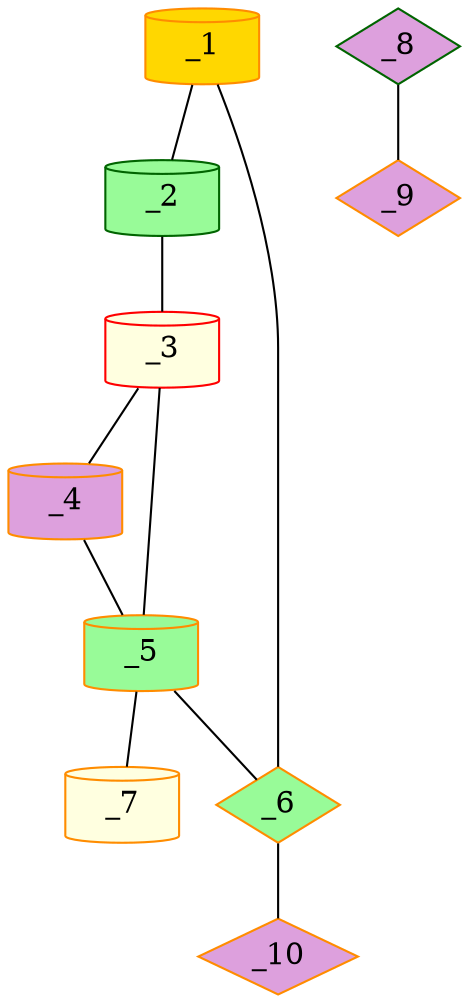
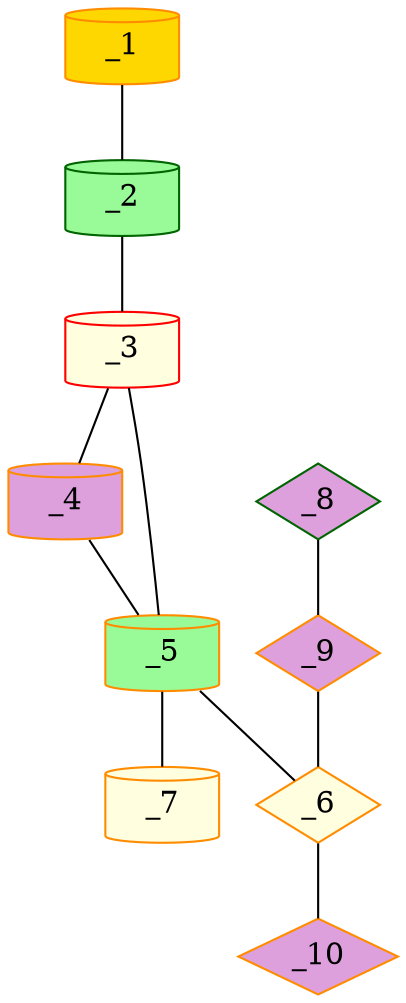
edge "_1" -- "_6": now "_9" -- "_6"
node "_6": fillcolor palegreen -> lightyellow
